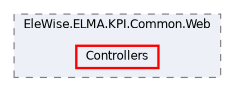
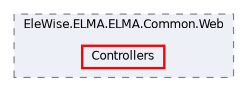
cluster "EleWise.ELMA.KPI.Common.Web": label "EleWise.ELMA.KPI.Common.Web" -> "EleWise.ELMA.ELMA.Common.Web"
